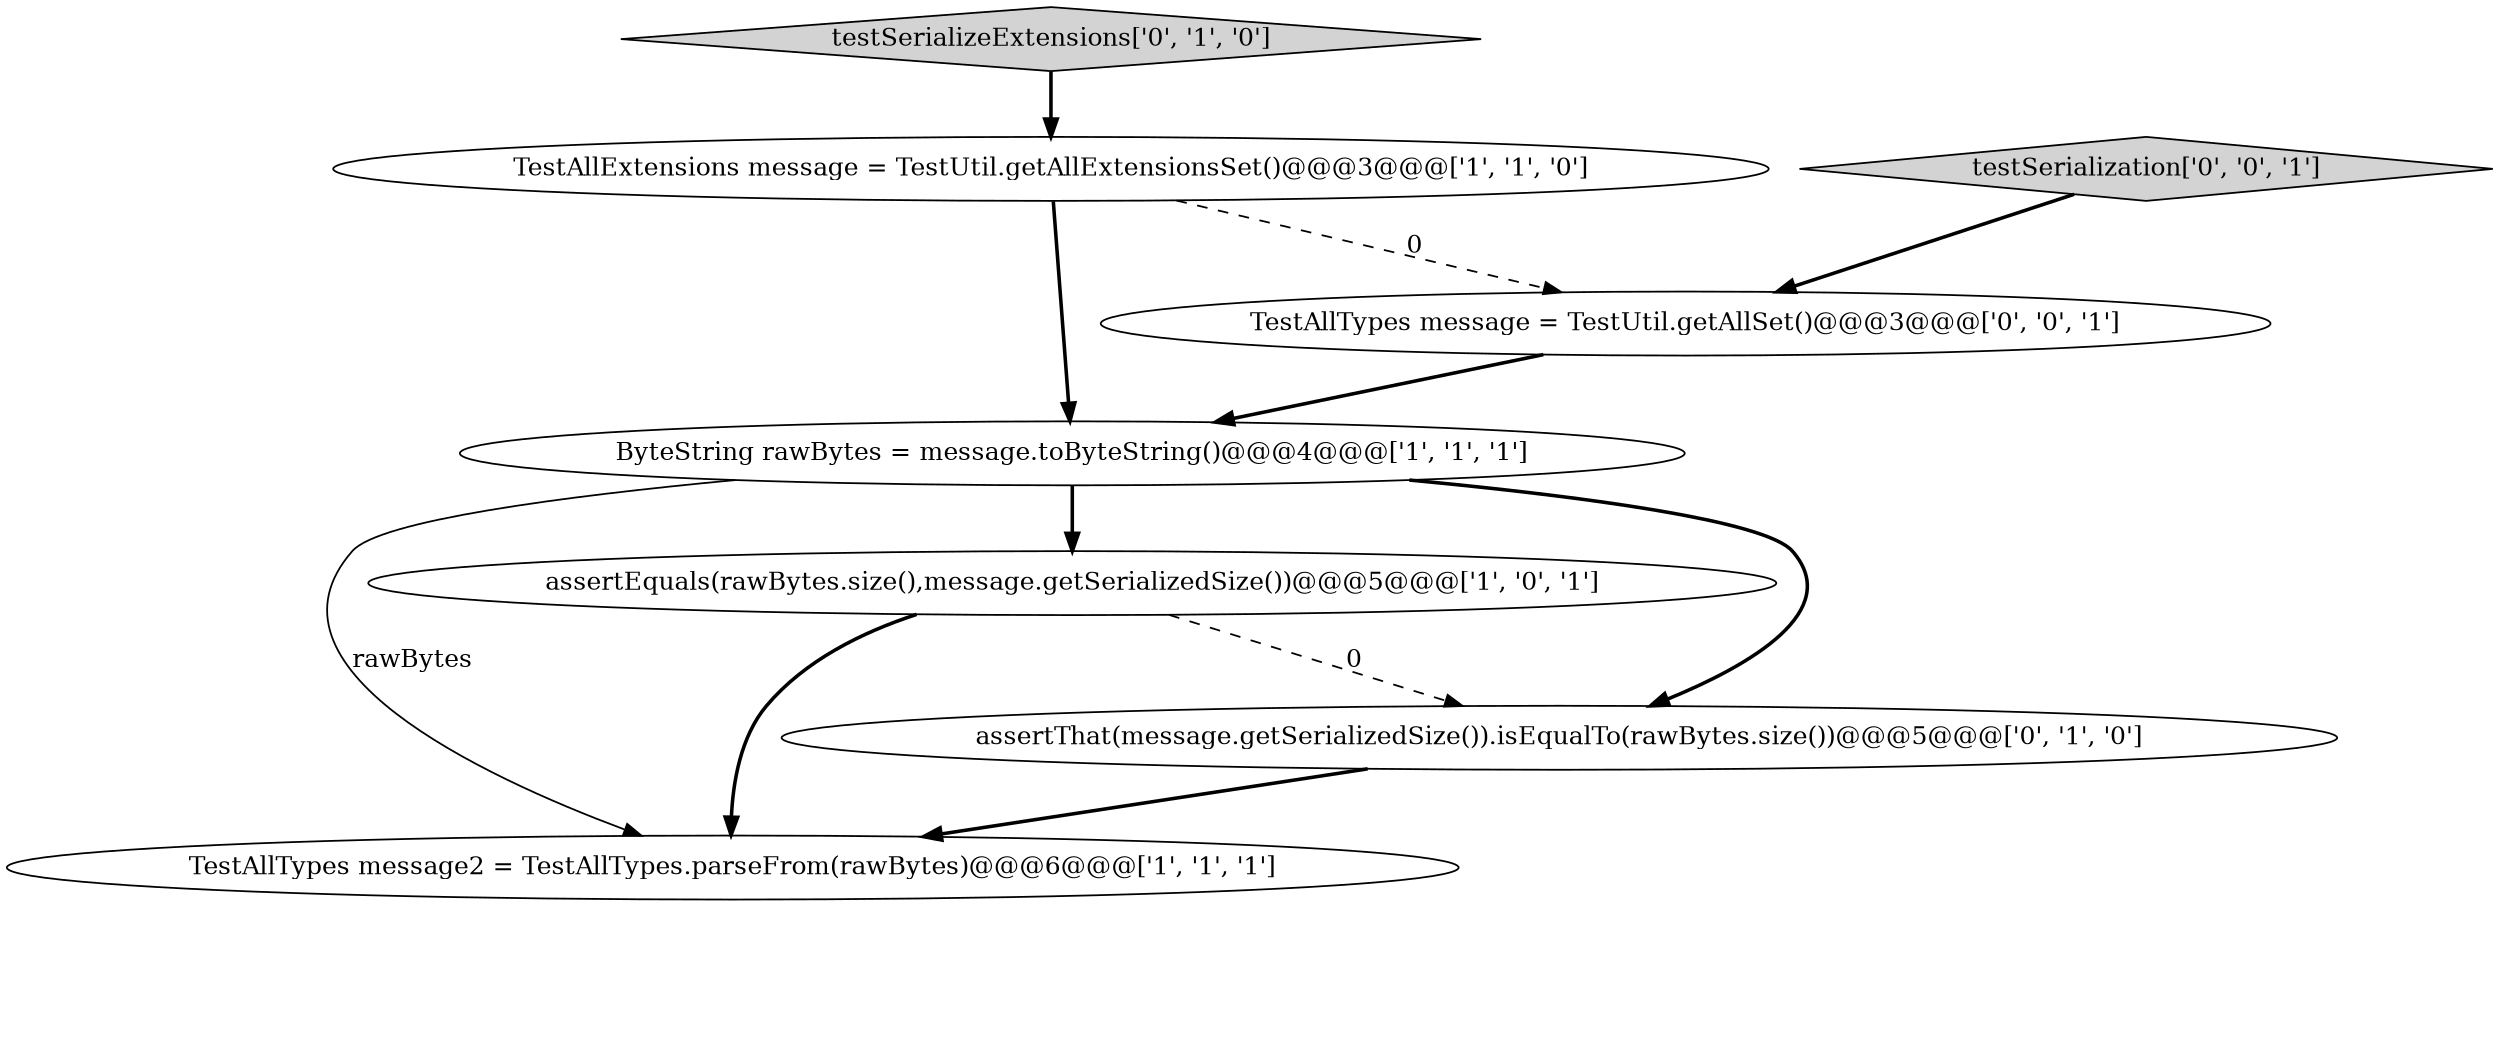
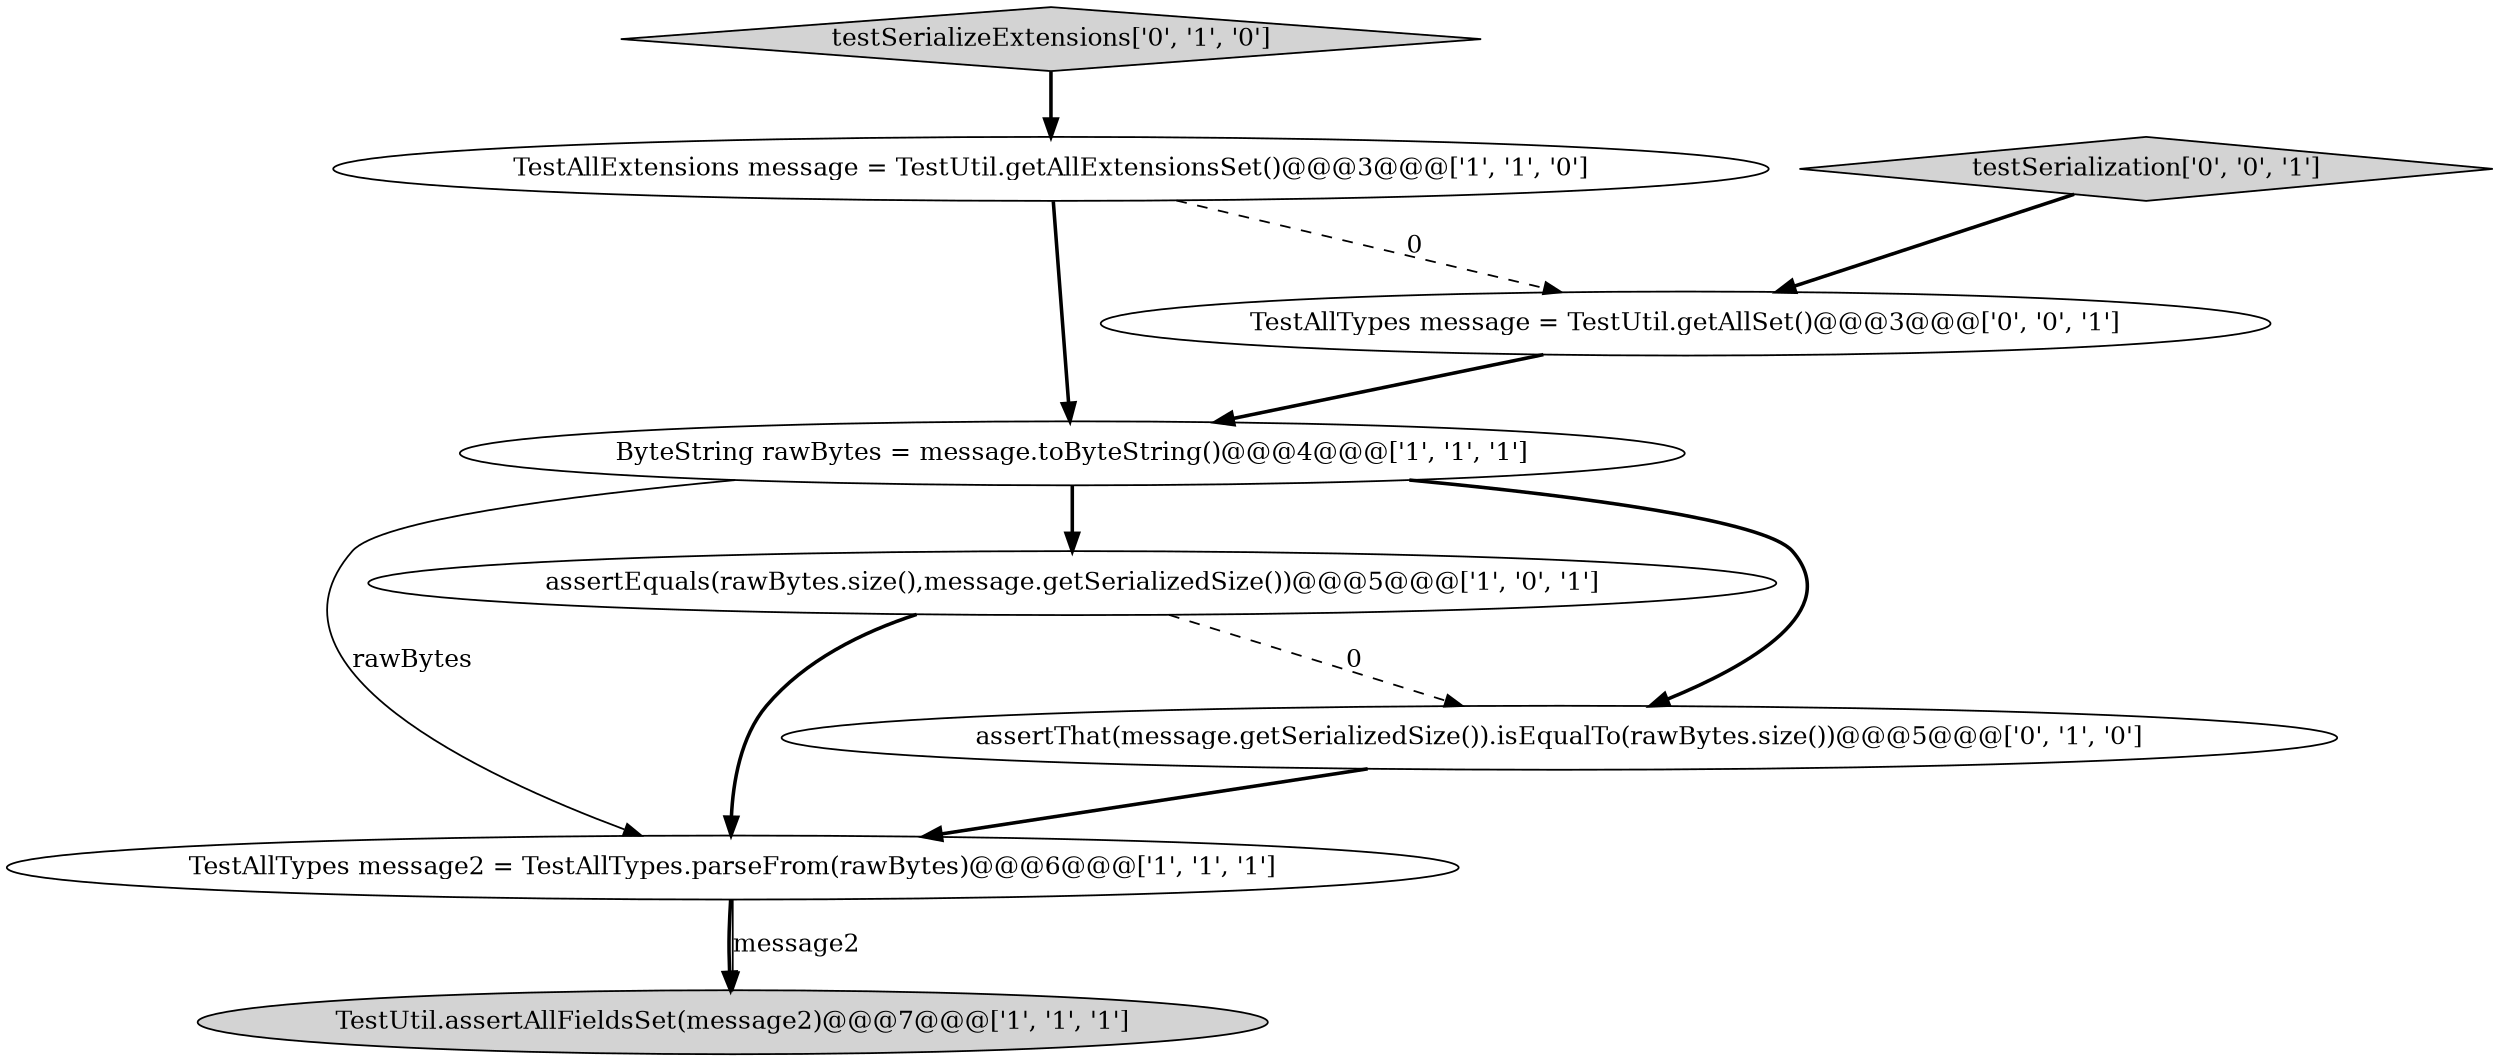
node "TestUtil.assertAllFieldsSet(message2)@@@7@@@['1', '1', '1']": added
